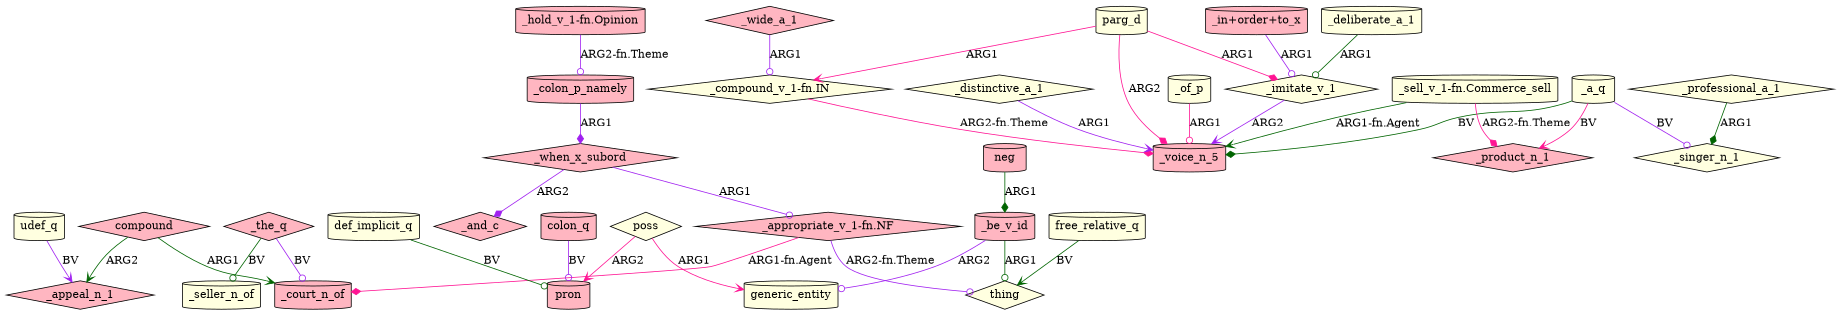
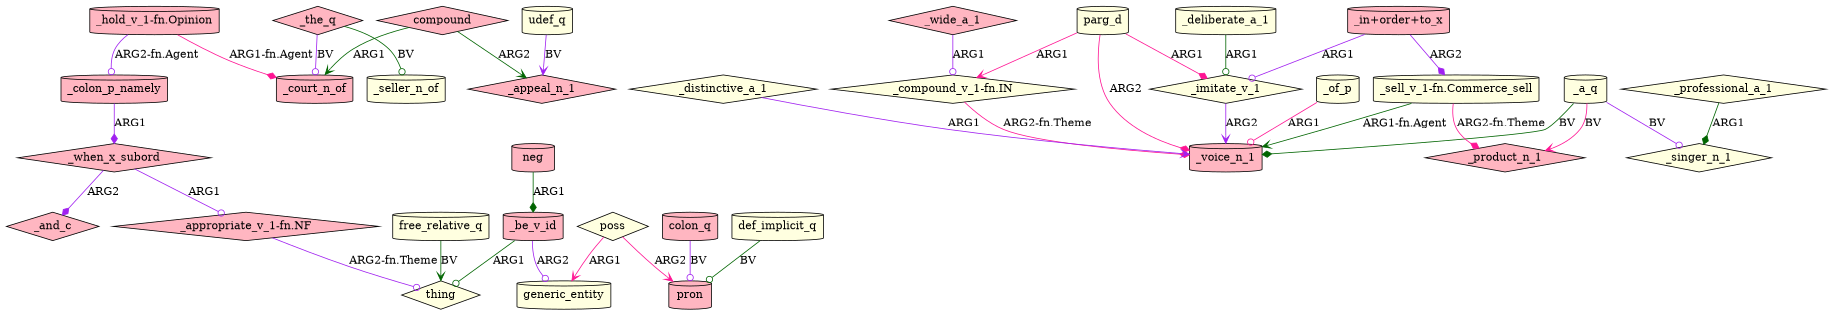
edge "_in+order+to_x" -> "_sell_v_1-fn.Commerce_sell": added, label "ARG2"
edge "_hold_v_1-fn.Opinion" -> "_colon_p_namely": label "ARG2-fn.Theme" -> "ARG2-fn.Agent"
node "_voice_n_5": label "_voice_n_5" -> "_voice_n_1"
edge "_appropriate_v_1-fn.NF" -> "_court_n_of": now "_hold_v_1-fn.Opinion" -> "_court_n_of"
